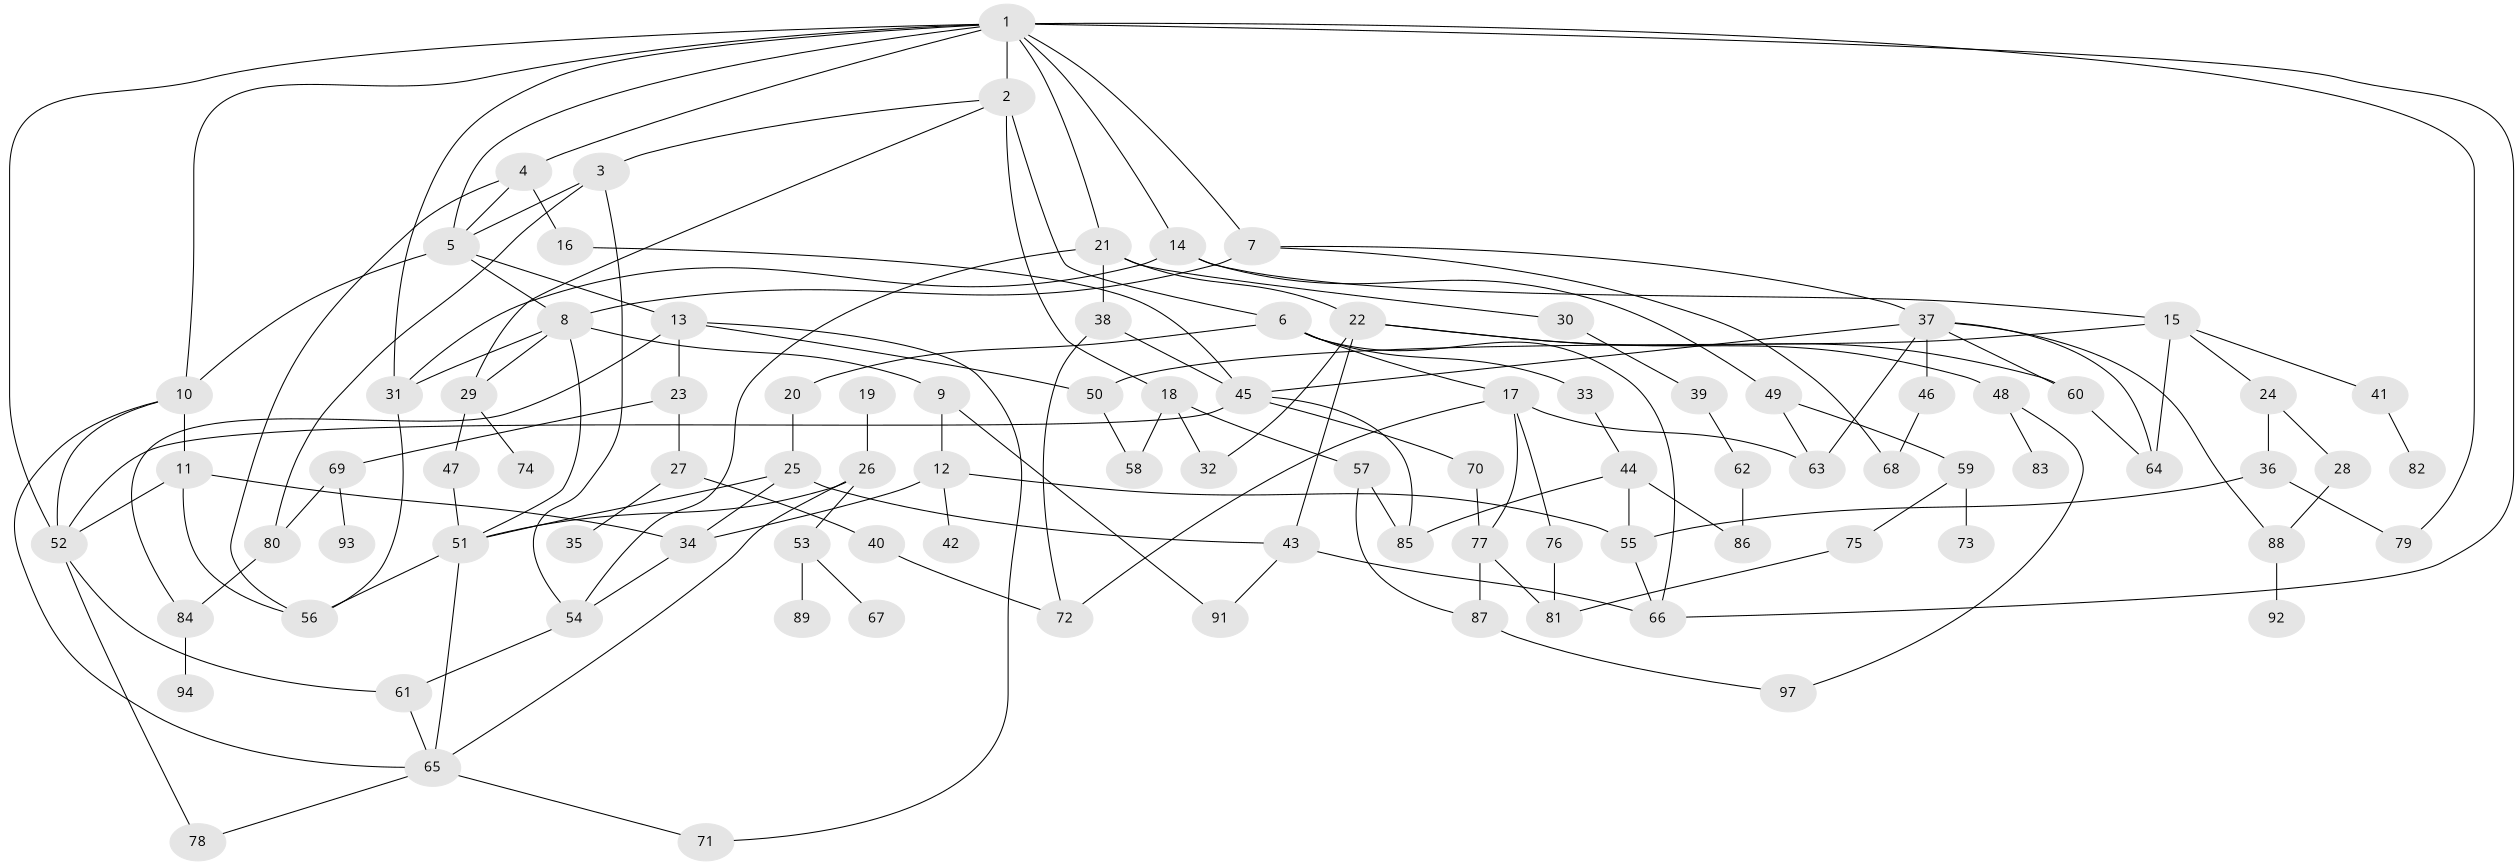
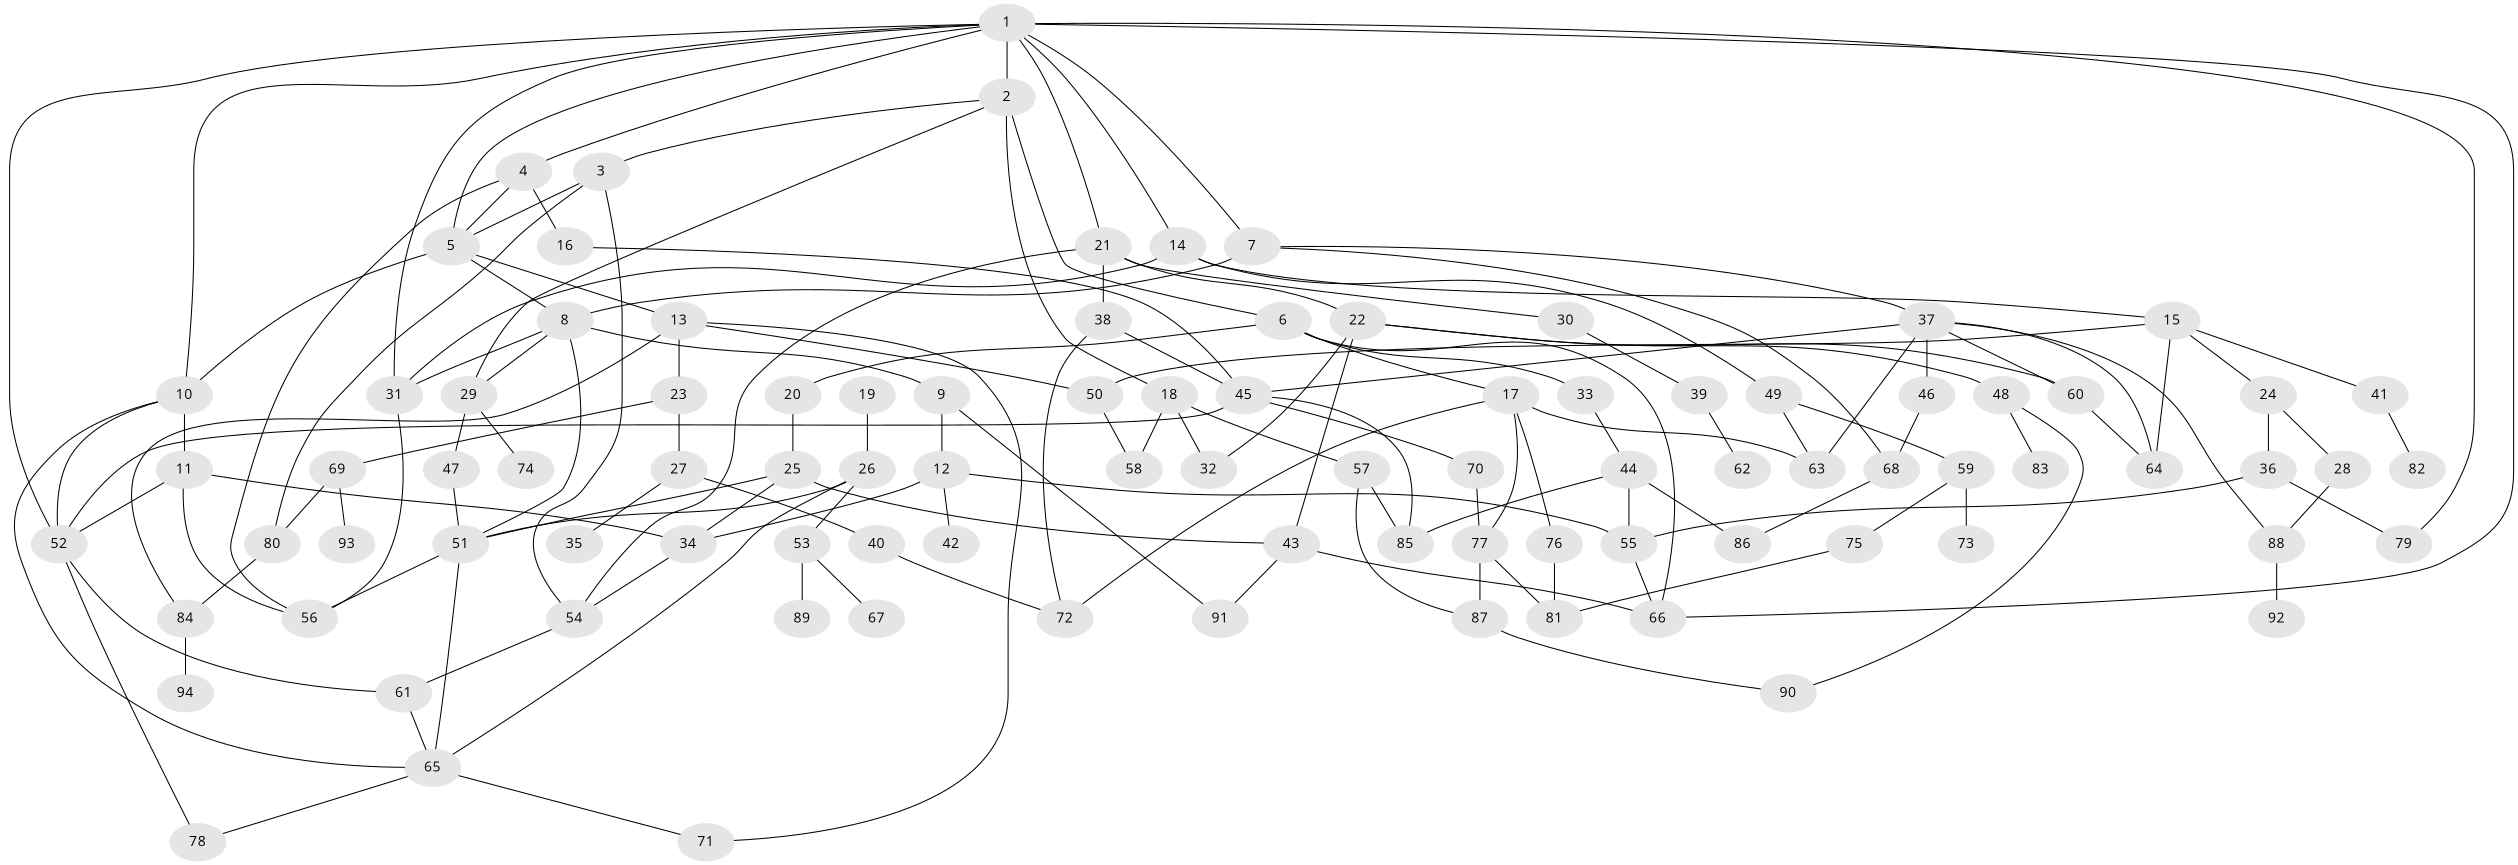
edge "62" -- "86": now "68" -- "86"
node "97": label "97" -> "90"
